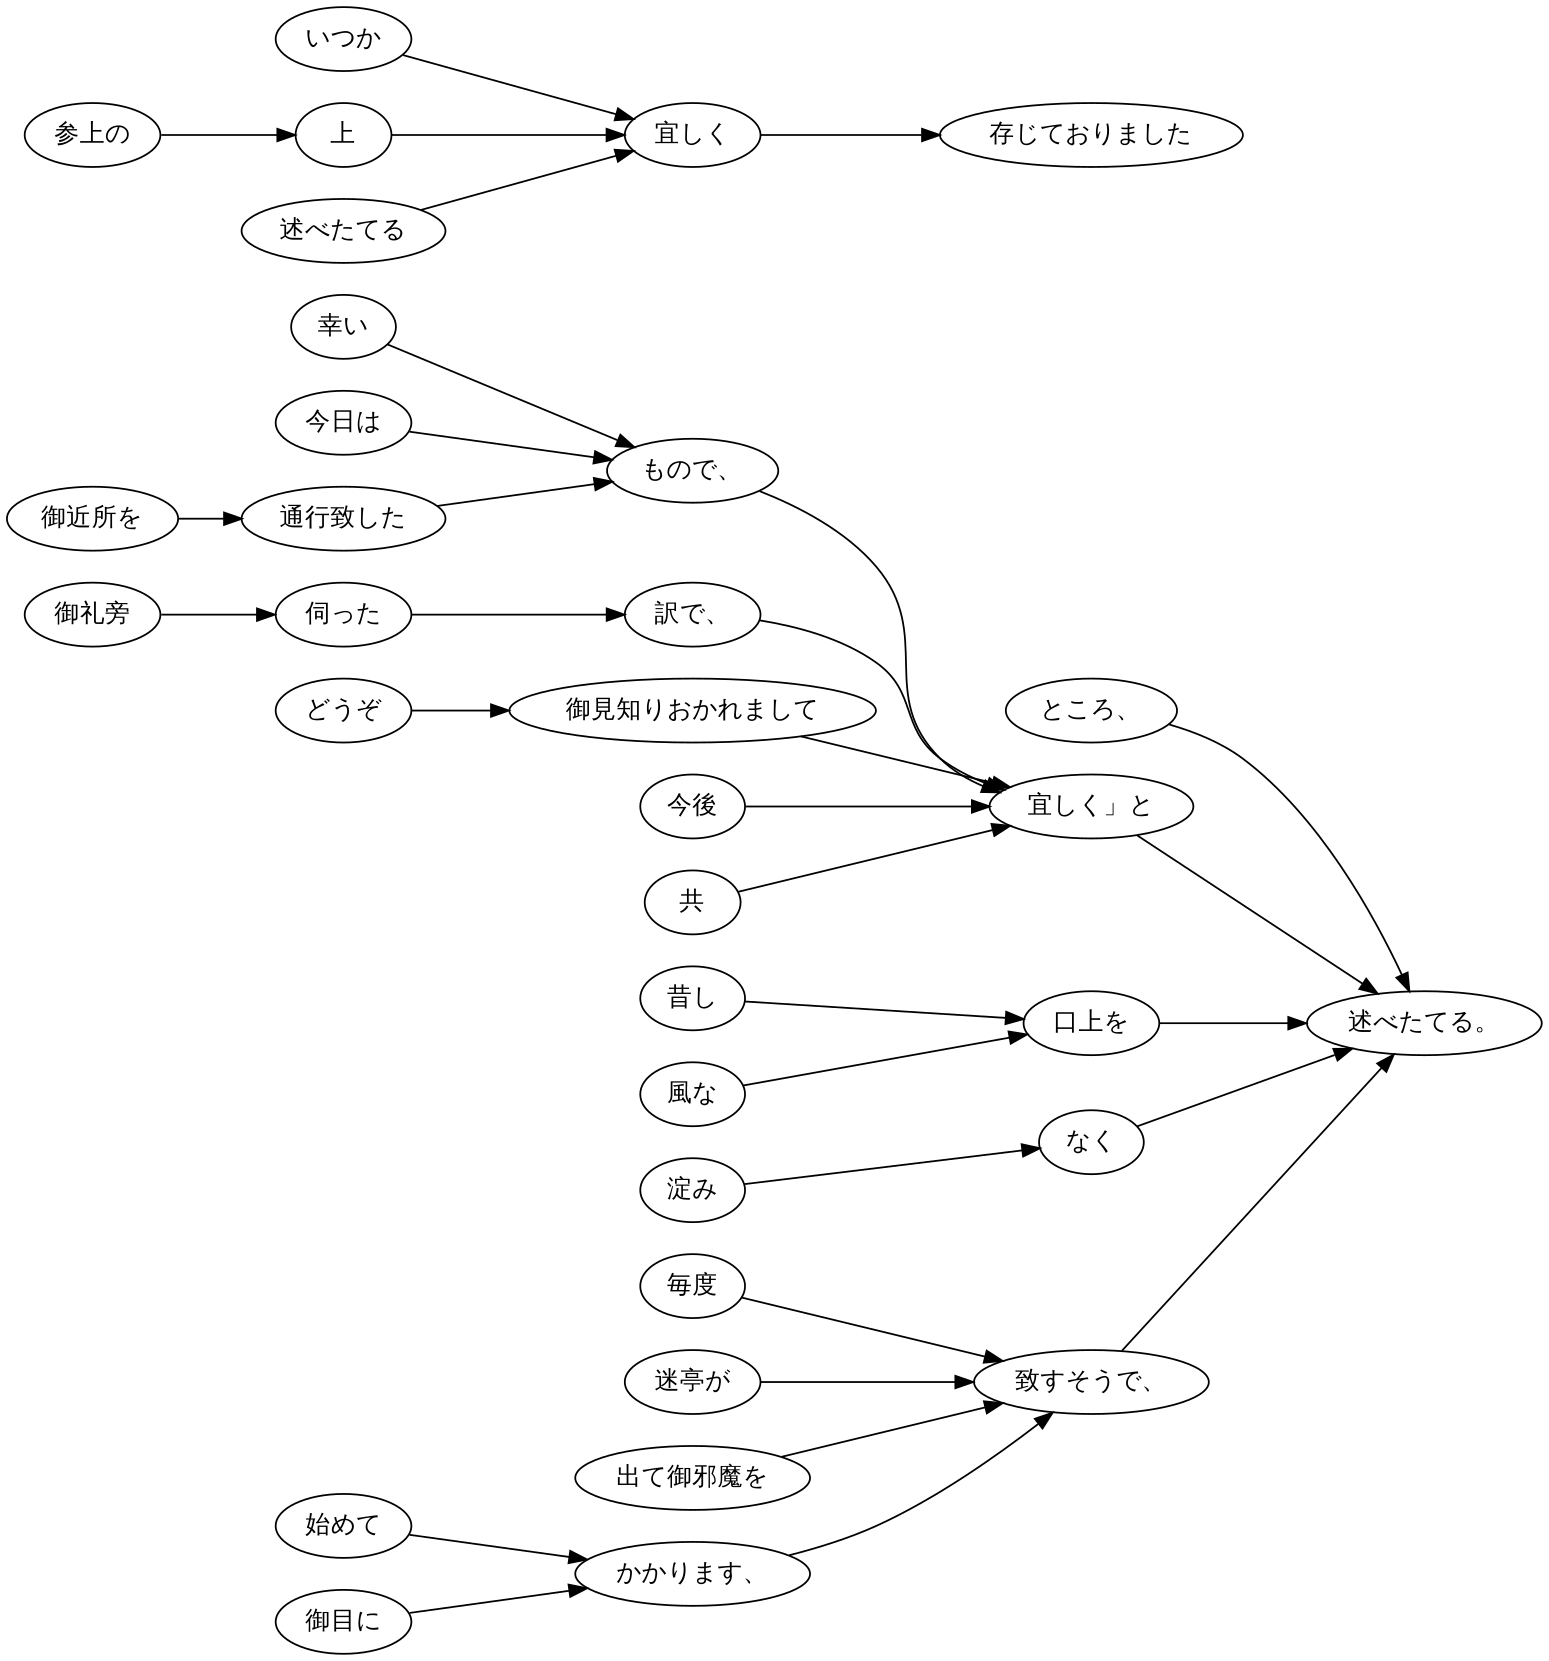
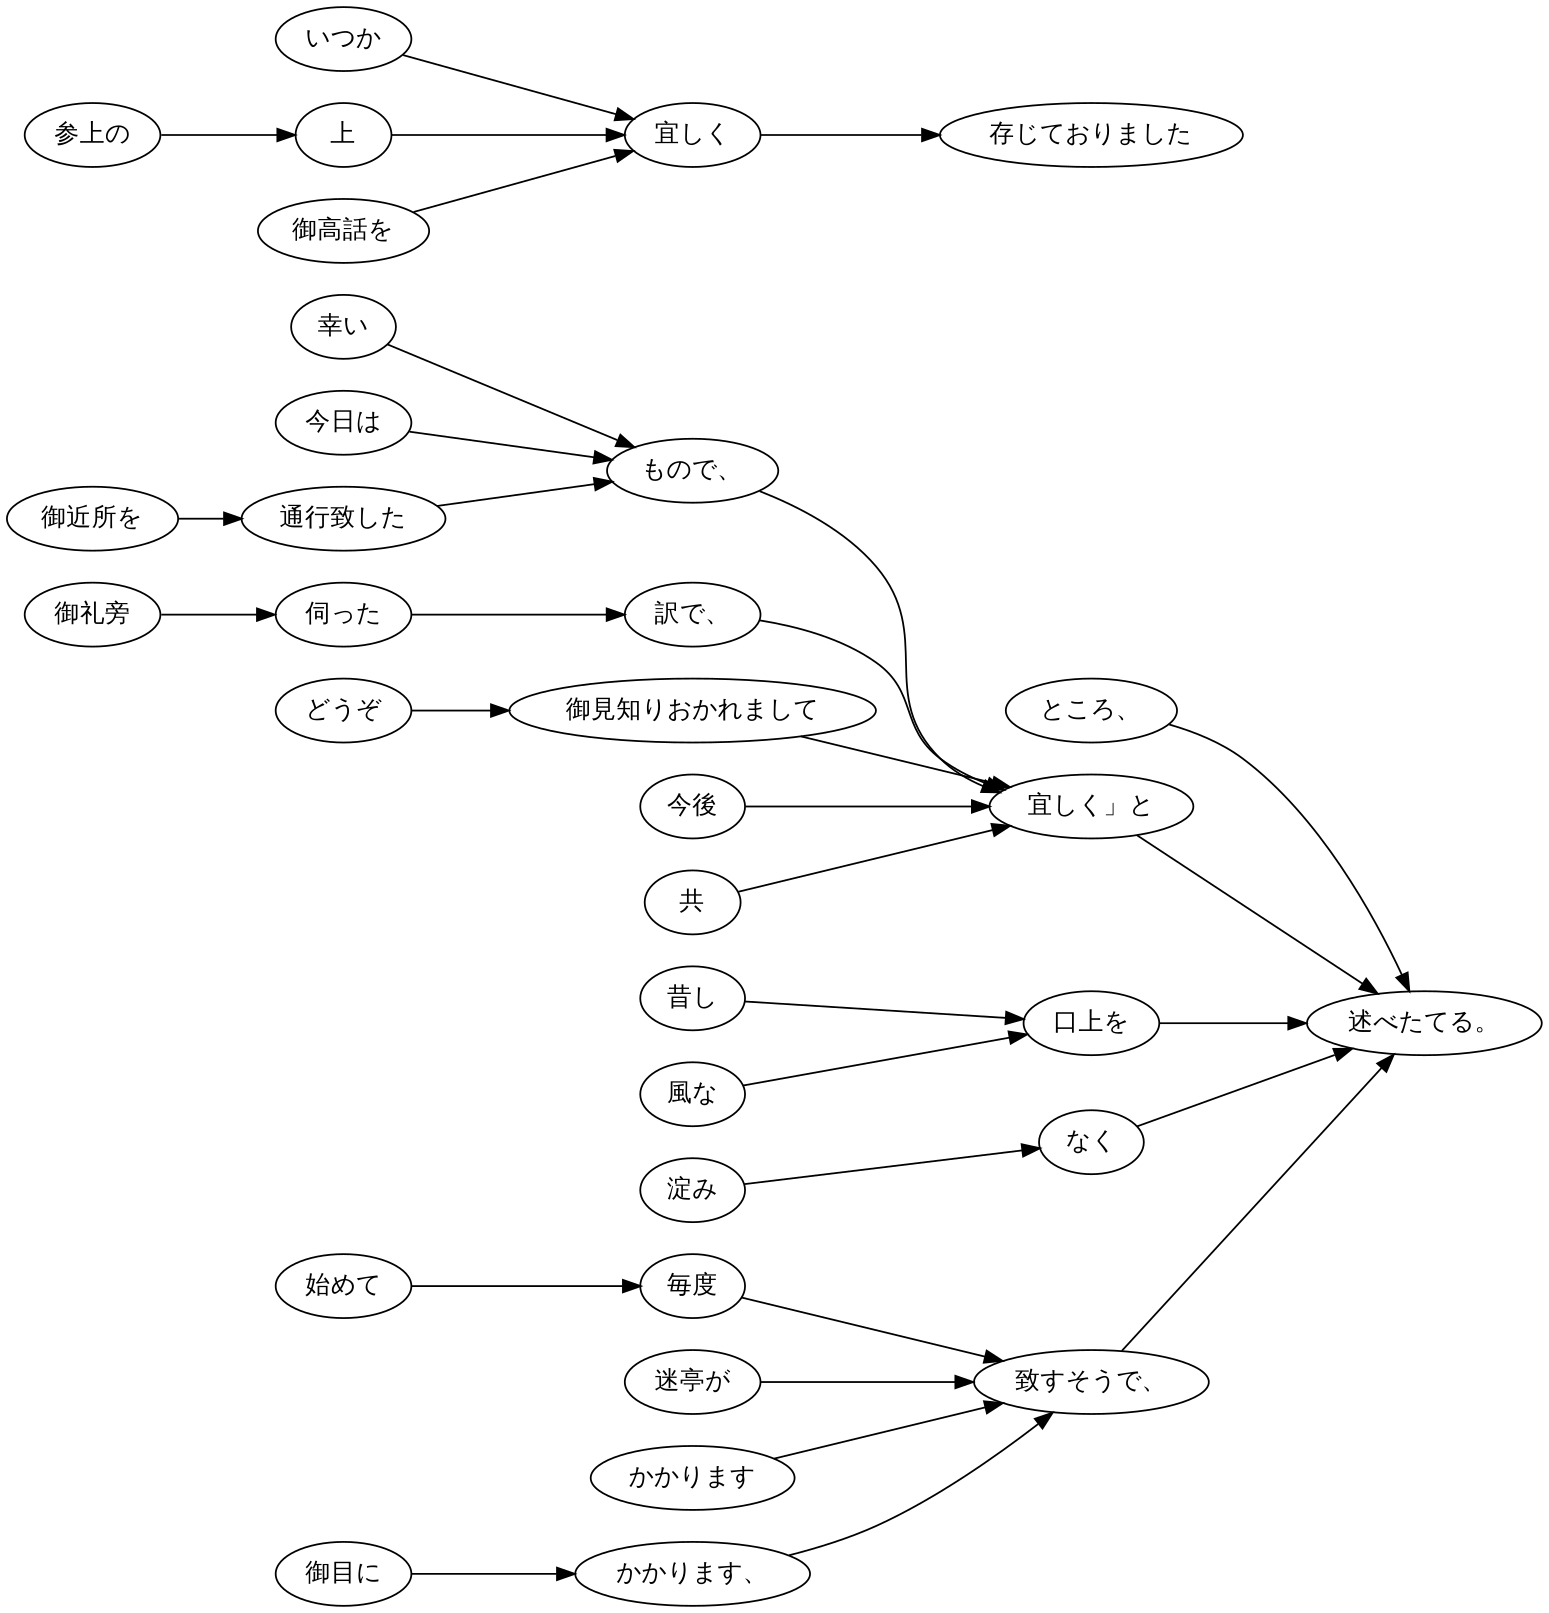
node "述べたてる": label "述べたてる" -> "御高話を"
node "出て御邪魔を": label "出て御邪魔を" -> "かかります"
edge "始めて" -> "かかります、": now "始めて" -> "毎度"
